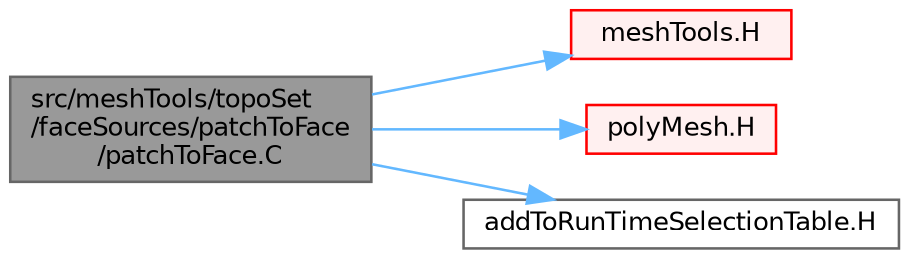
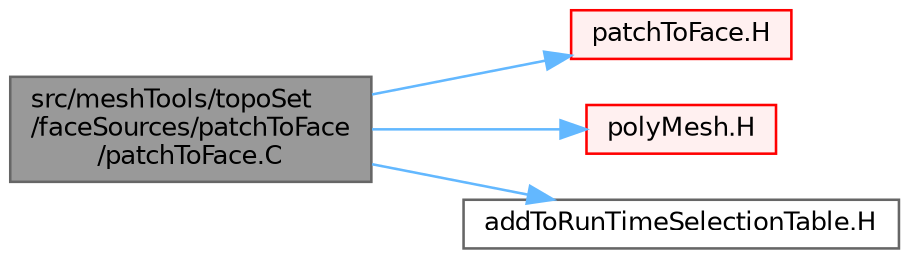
node "meshTools.H": label "meshTools.H" -> "patchToFace.H"
